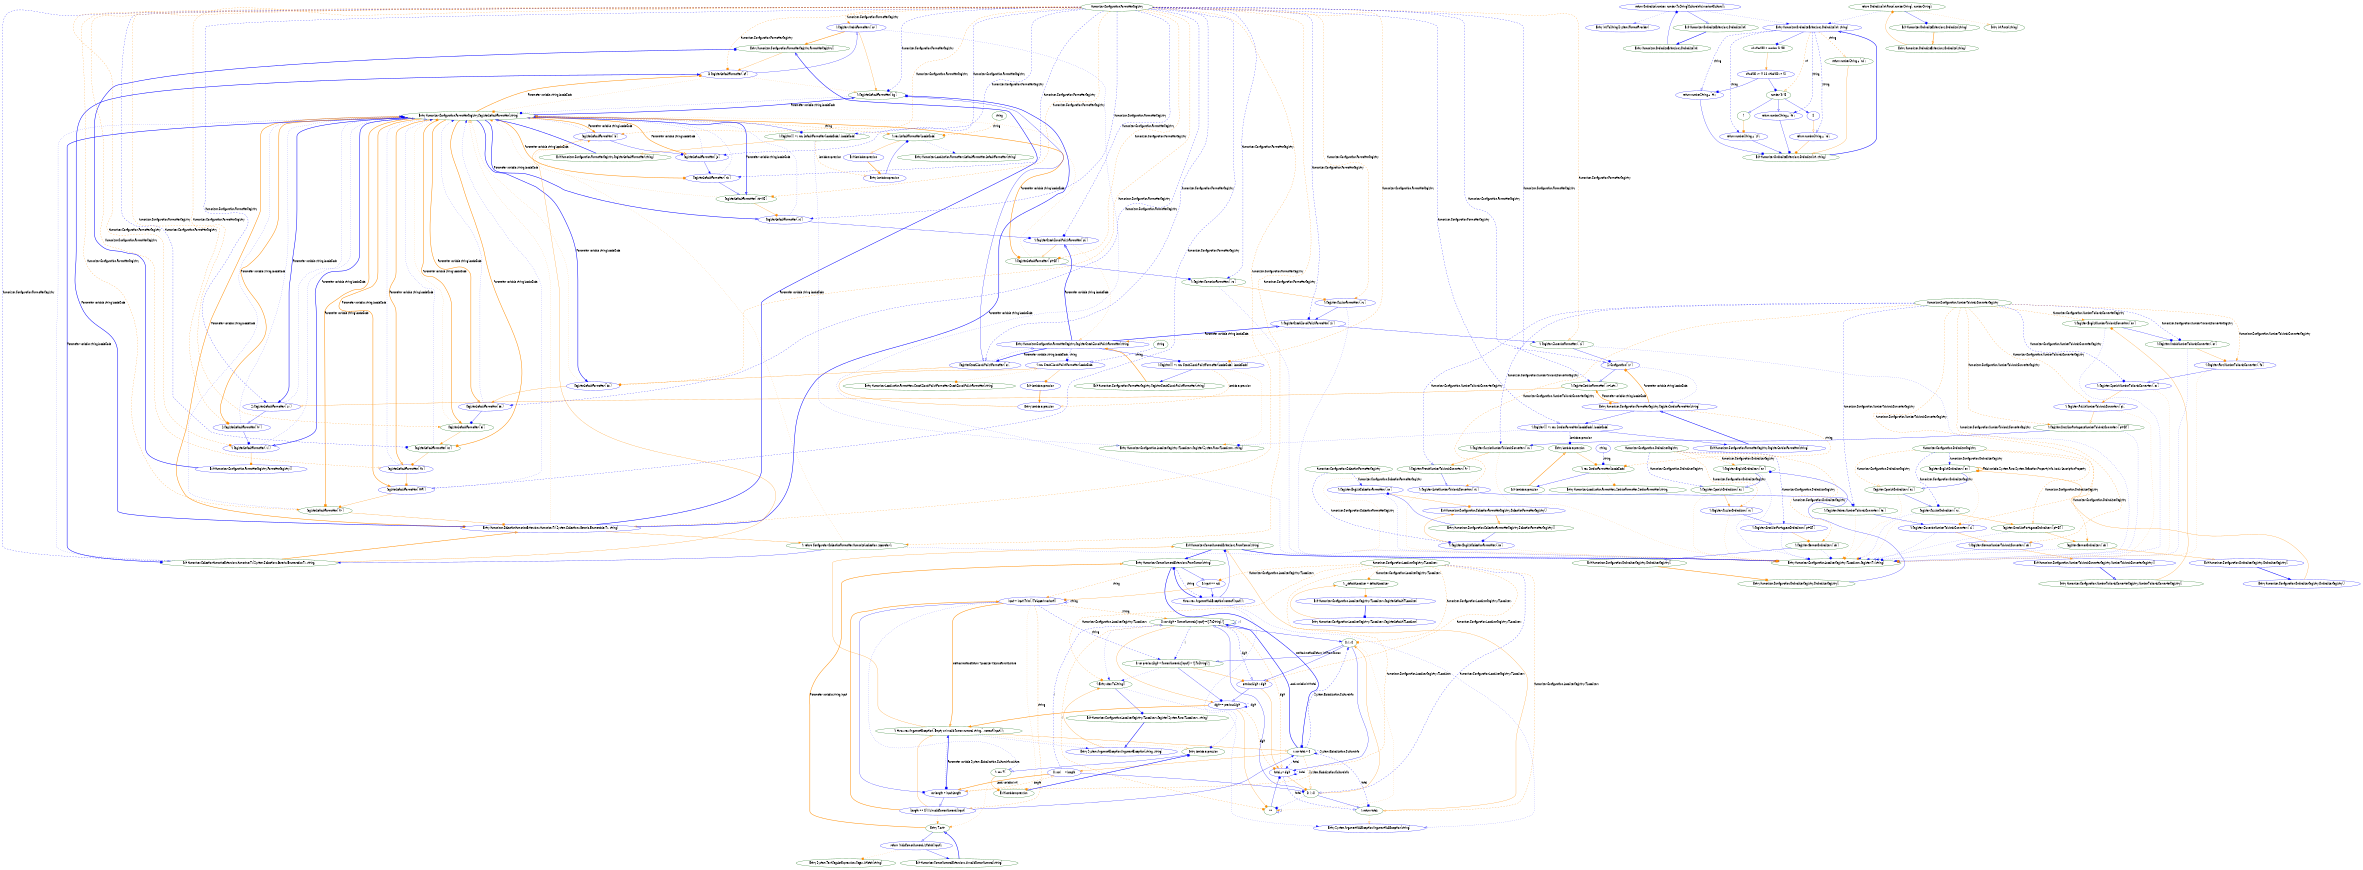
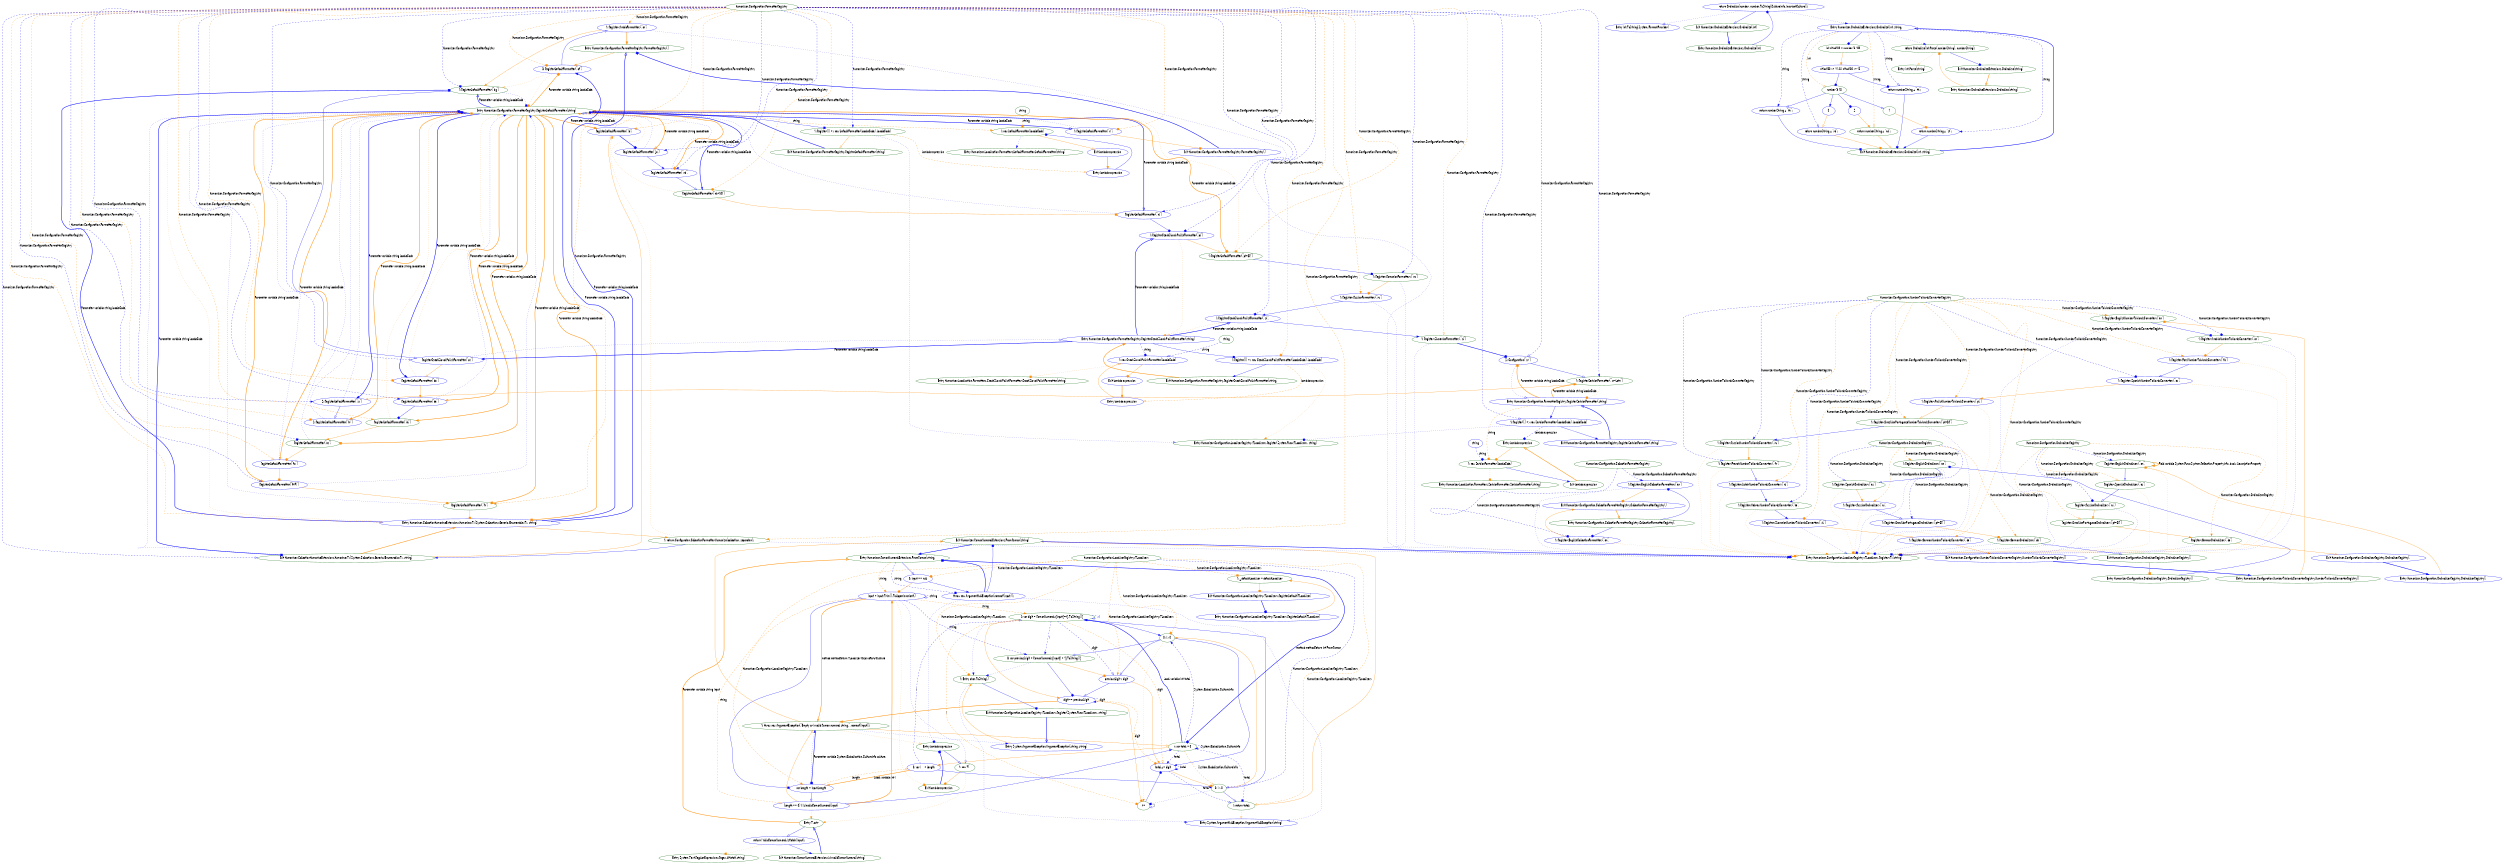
edge "return Ordinalize(int.Parse(numberString), numberString);" -> "Entry Humanizer.OrdinalizeExtensions.Ordinalize(int, string)": reversed
node "2": added
edge "RegisterDefaultFormatter(''id'')" -> "RegisterDefaultFormatter(''ja'')": style solid -> bold
edge "1: Register<SlovenianFormatter>(''sl'')" -> "2: Configuration(''sr'')": style solid -> bold
edge "2: RegisterDefaultFormatter(''tr'')" -> "1: RegisterDefaultFormatter(''vi'')": removed
